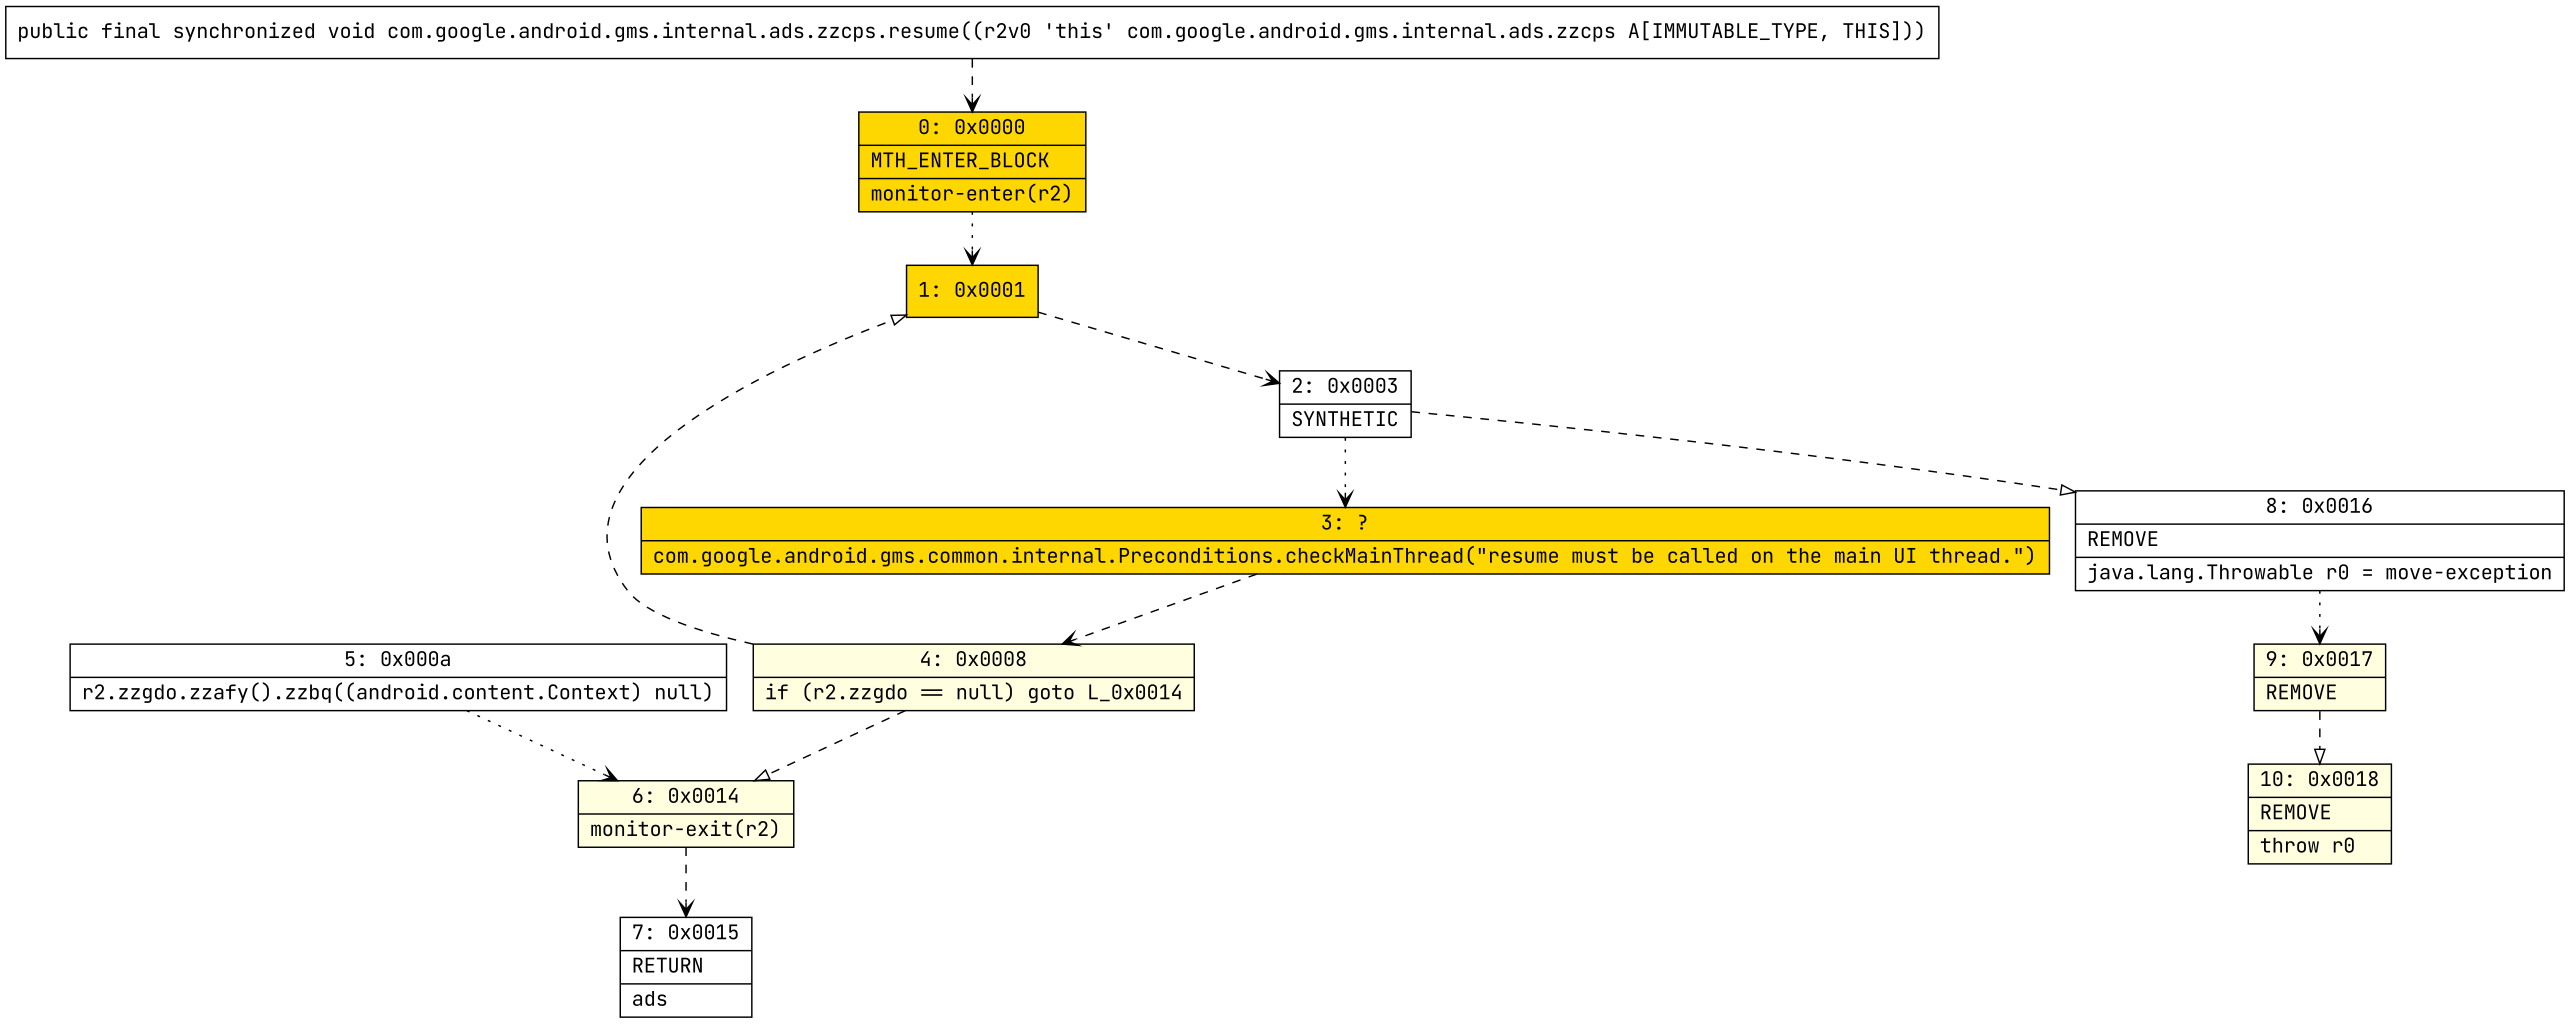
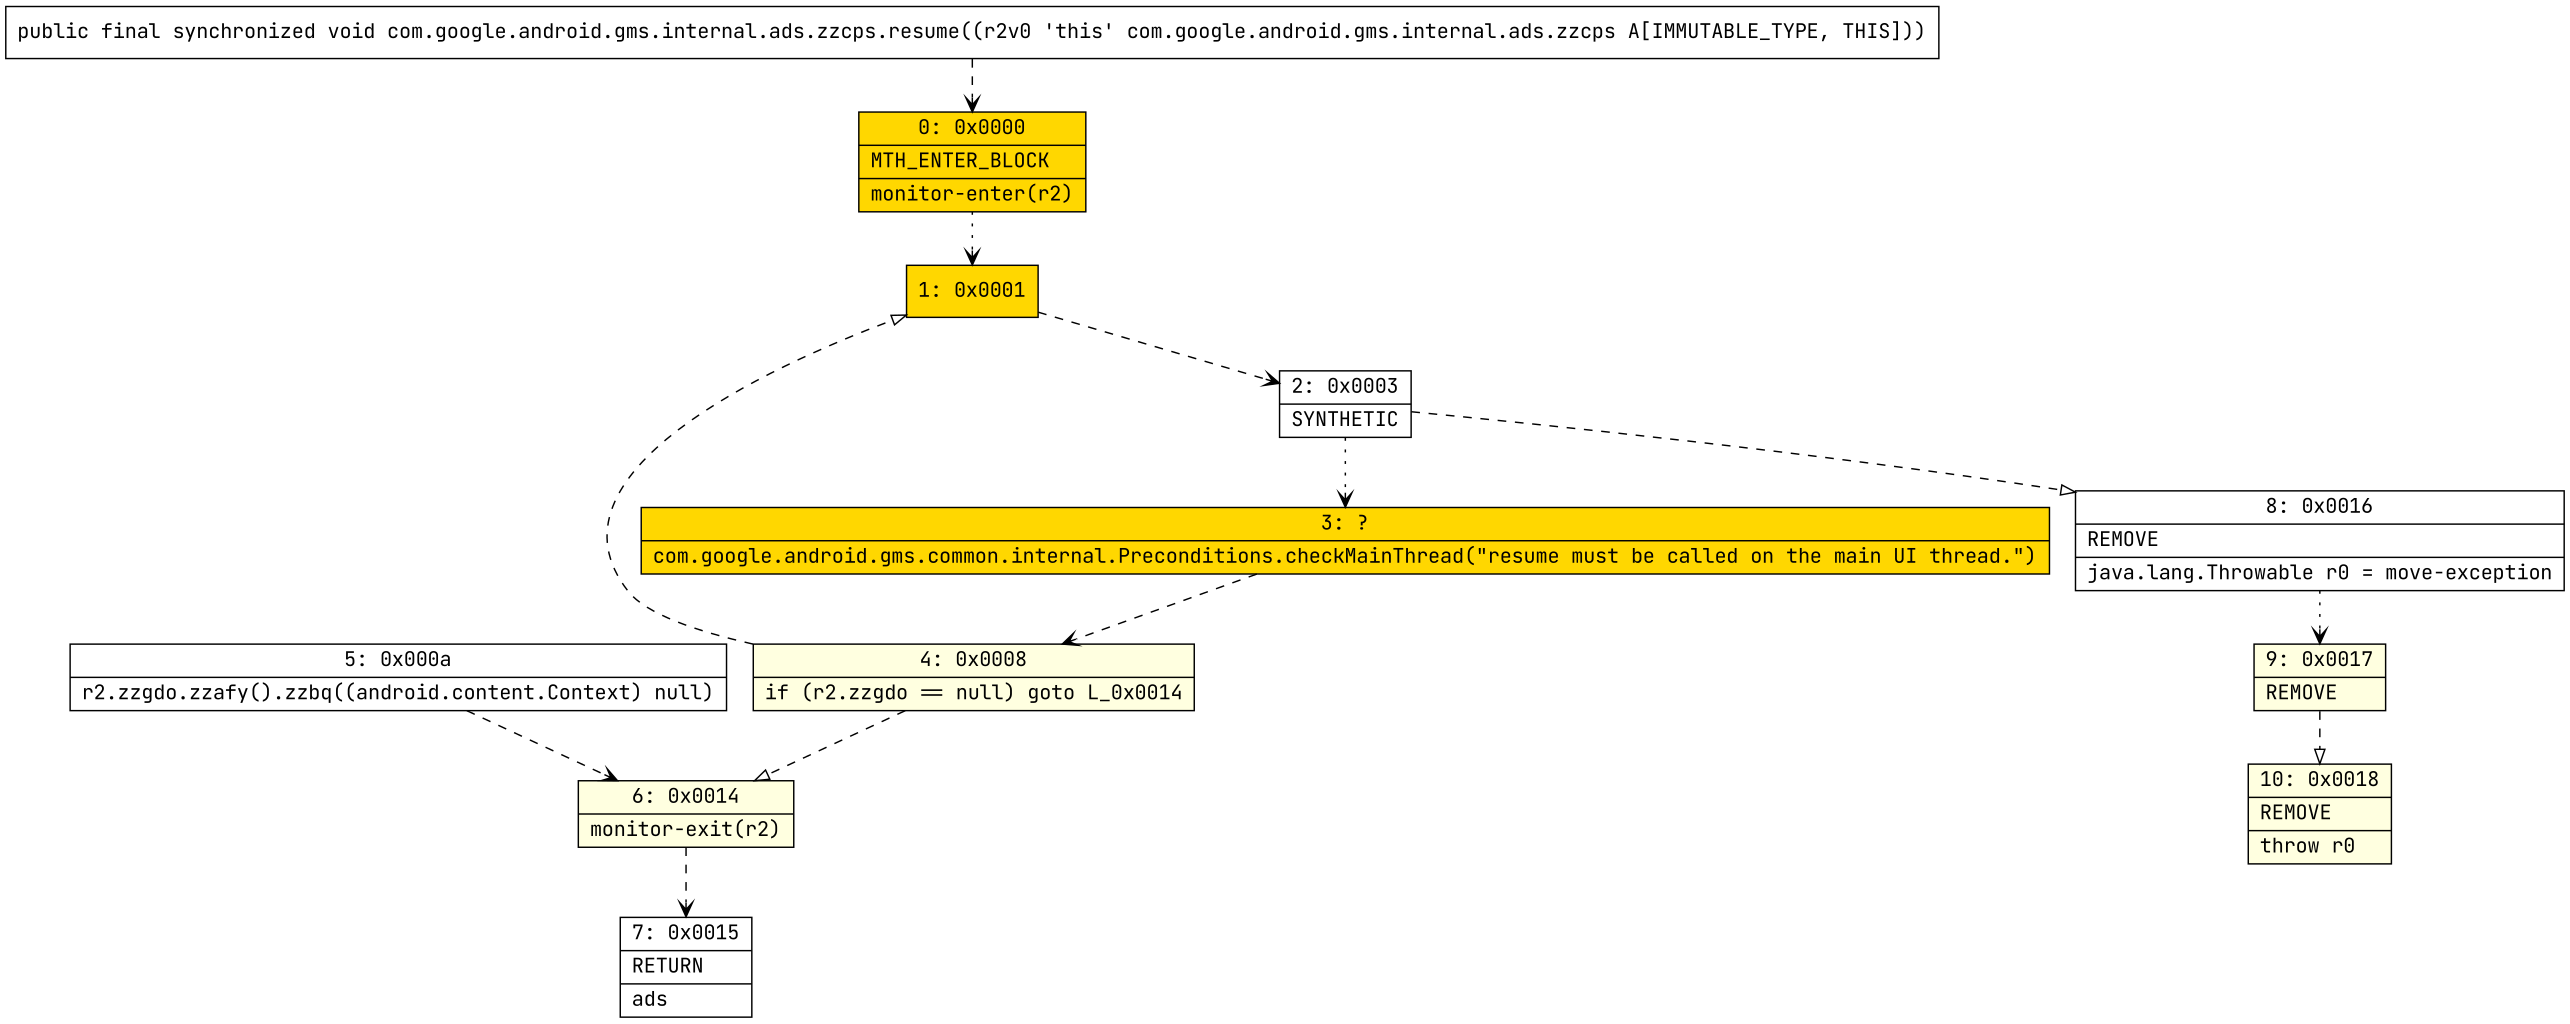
edge "5: 0x000a" -> "6: 0x0014": style dotted -> dashed
